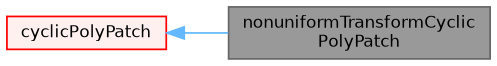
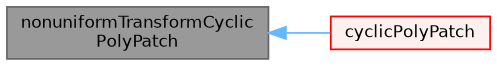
edge "nonuniformTransformCyclic PolyPatch" -> "cyclicPolyPatch": reversed
